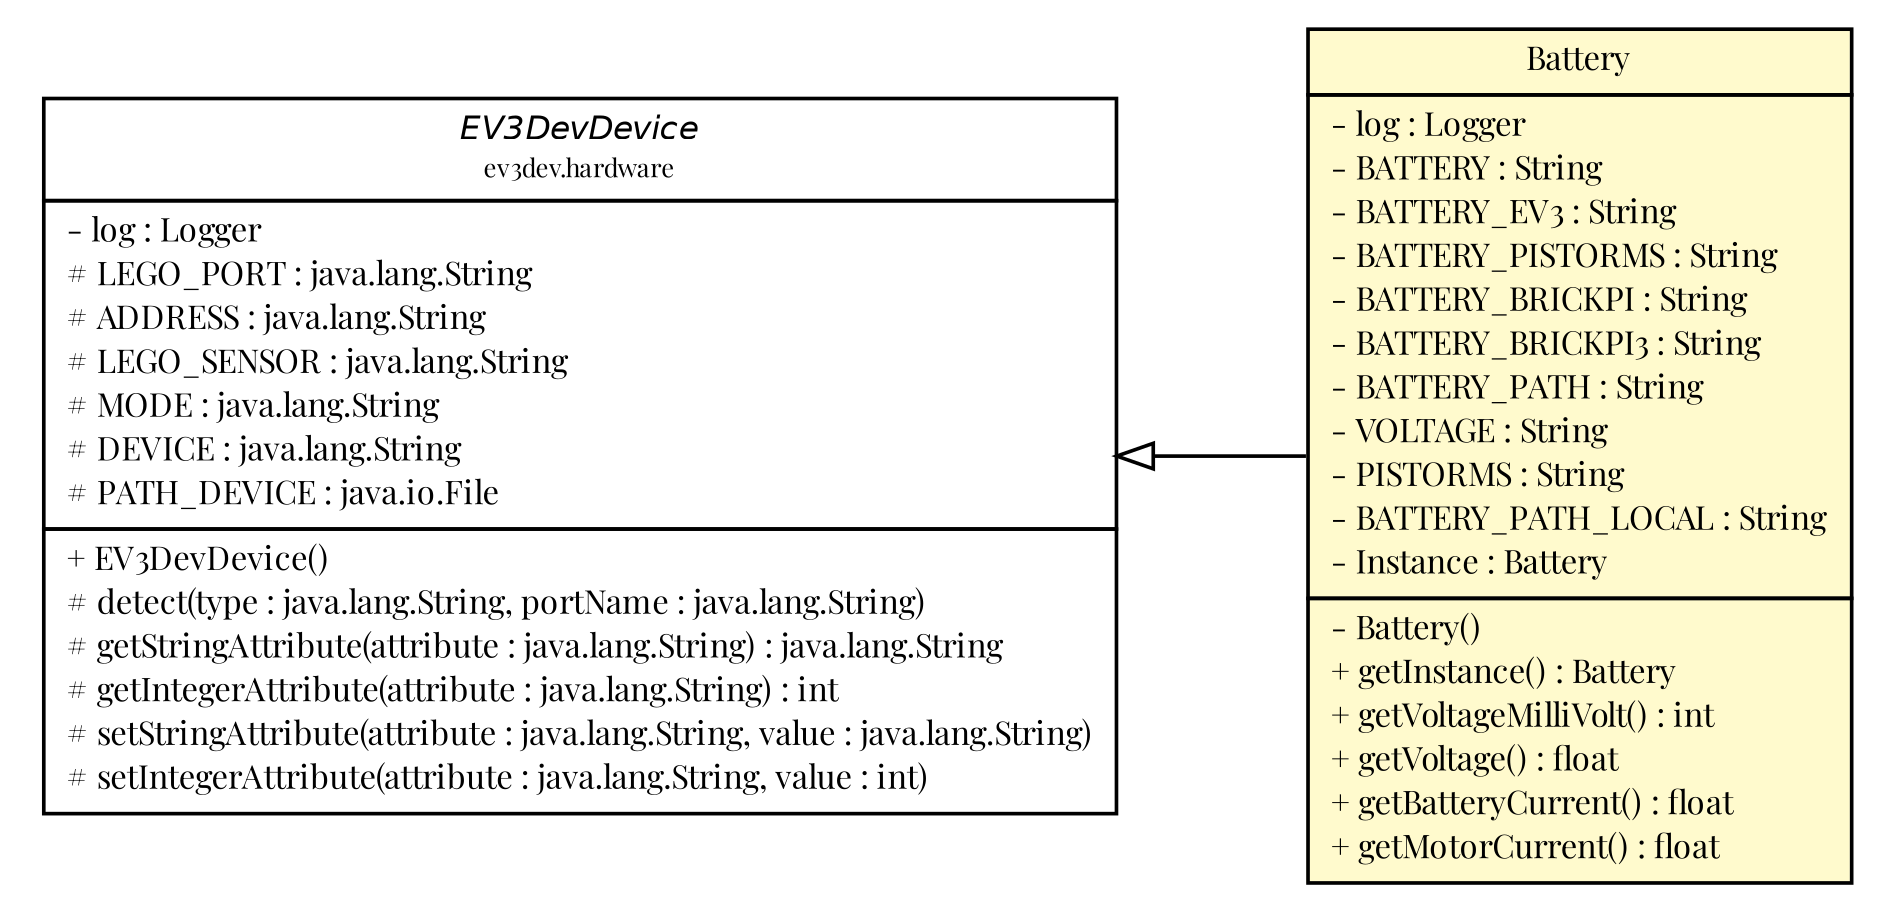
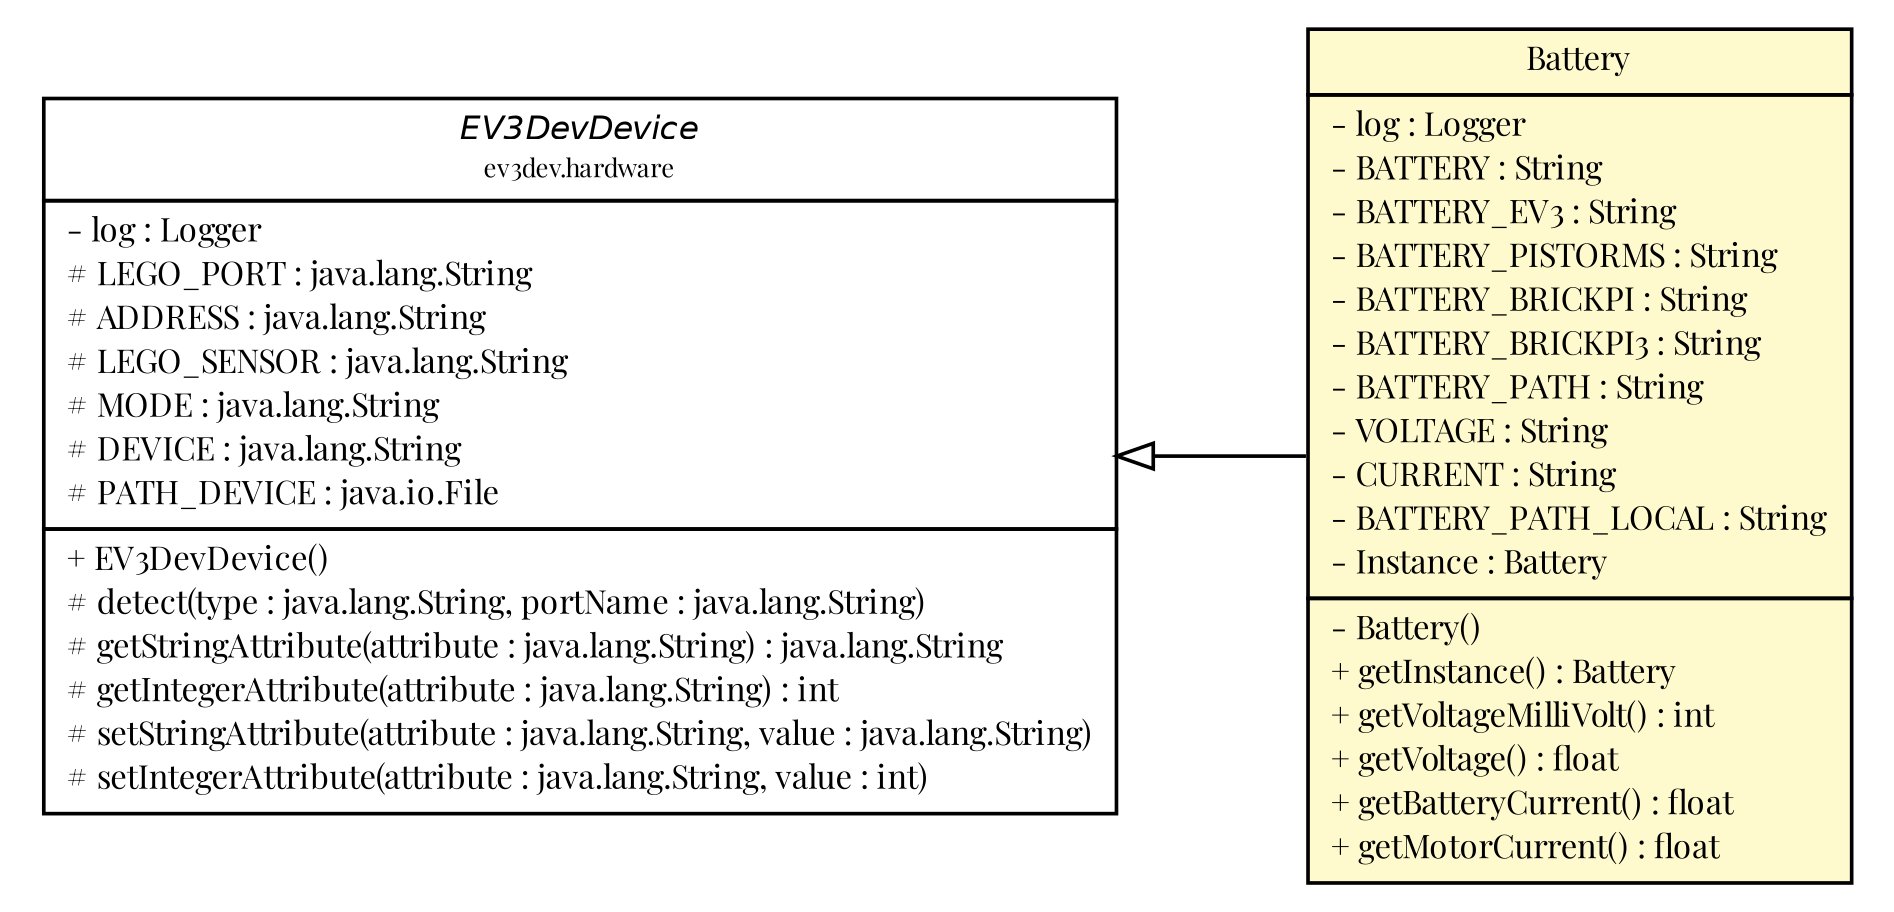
node "Battery": text "- PISTORMS : String" -> "- CURRENT : String"
